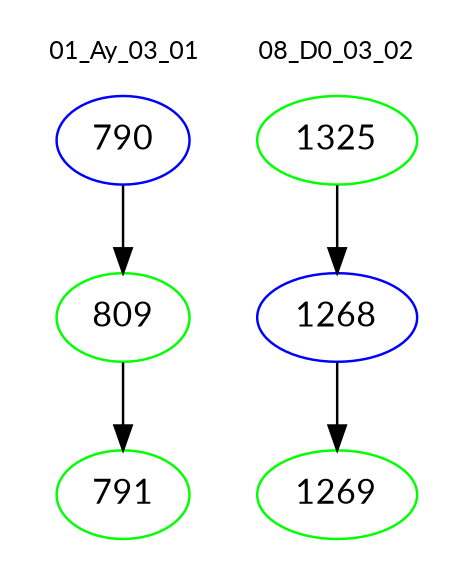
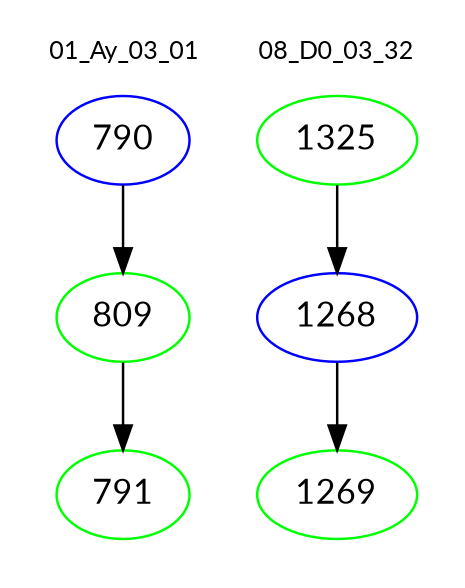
cluster "08_D0_03_02": label "08_D0_03_02" -> "08_D0_03_32"
